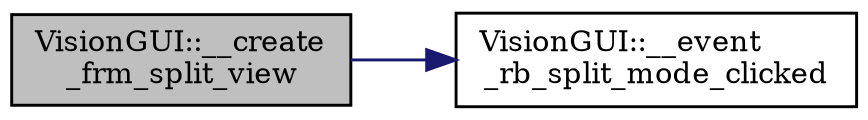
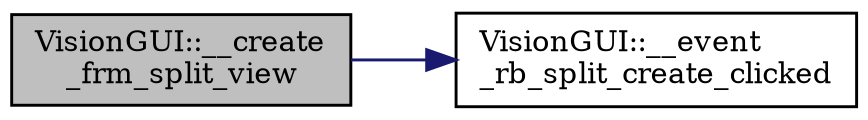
node "VisionGUI::__event _rb_split_mode_clicked": label "VisionGUI::__event _rb_split_mode_clicked" -> "VisionGUI::__event _rb_split_create_clicked"
